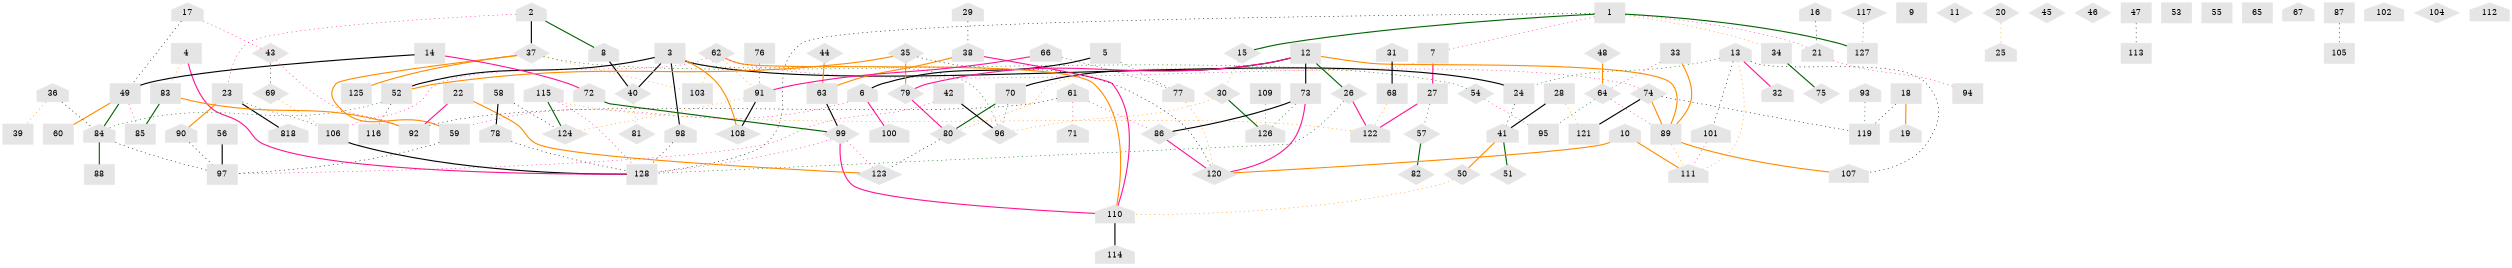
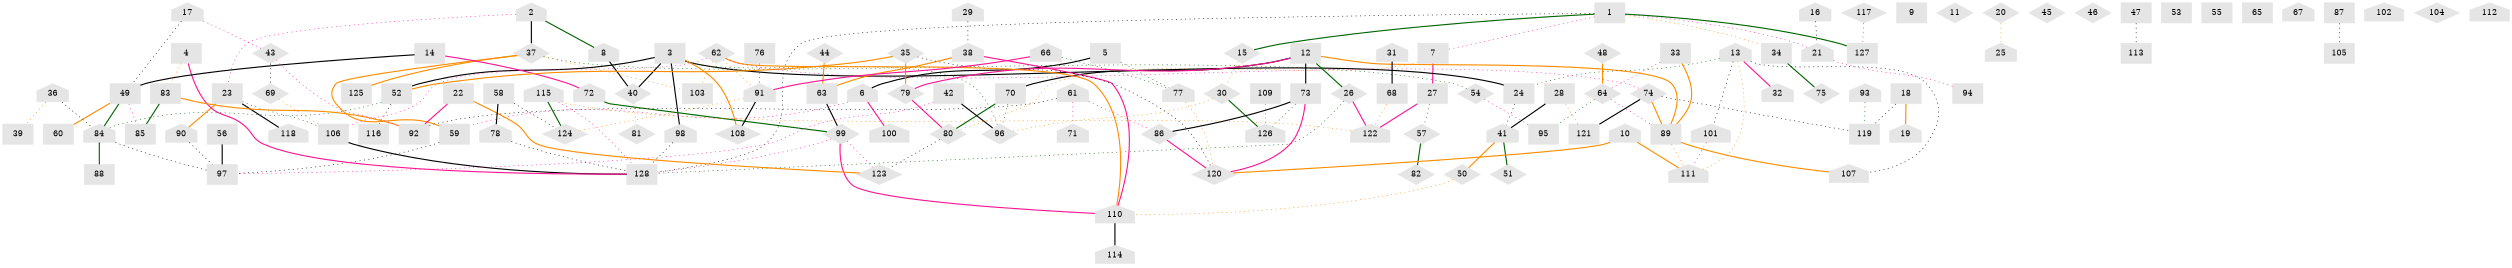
node "818": label "818" -> "118"
